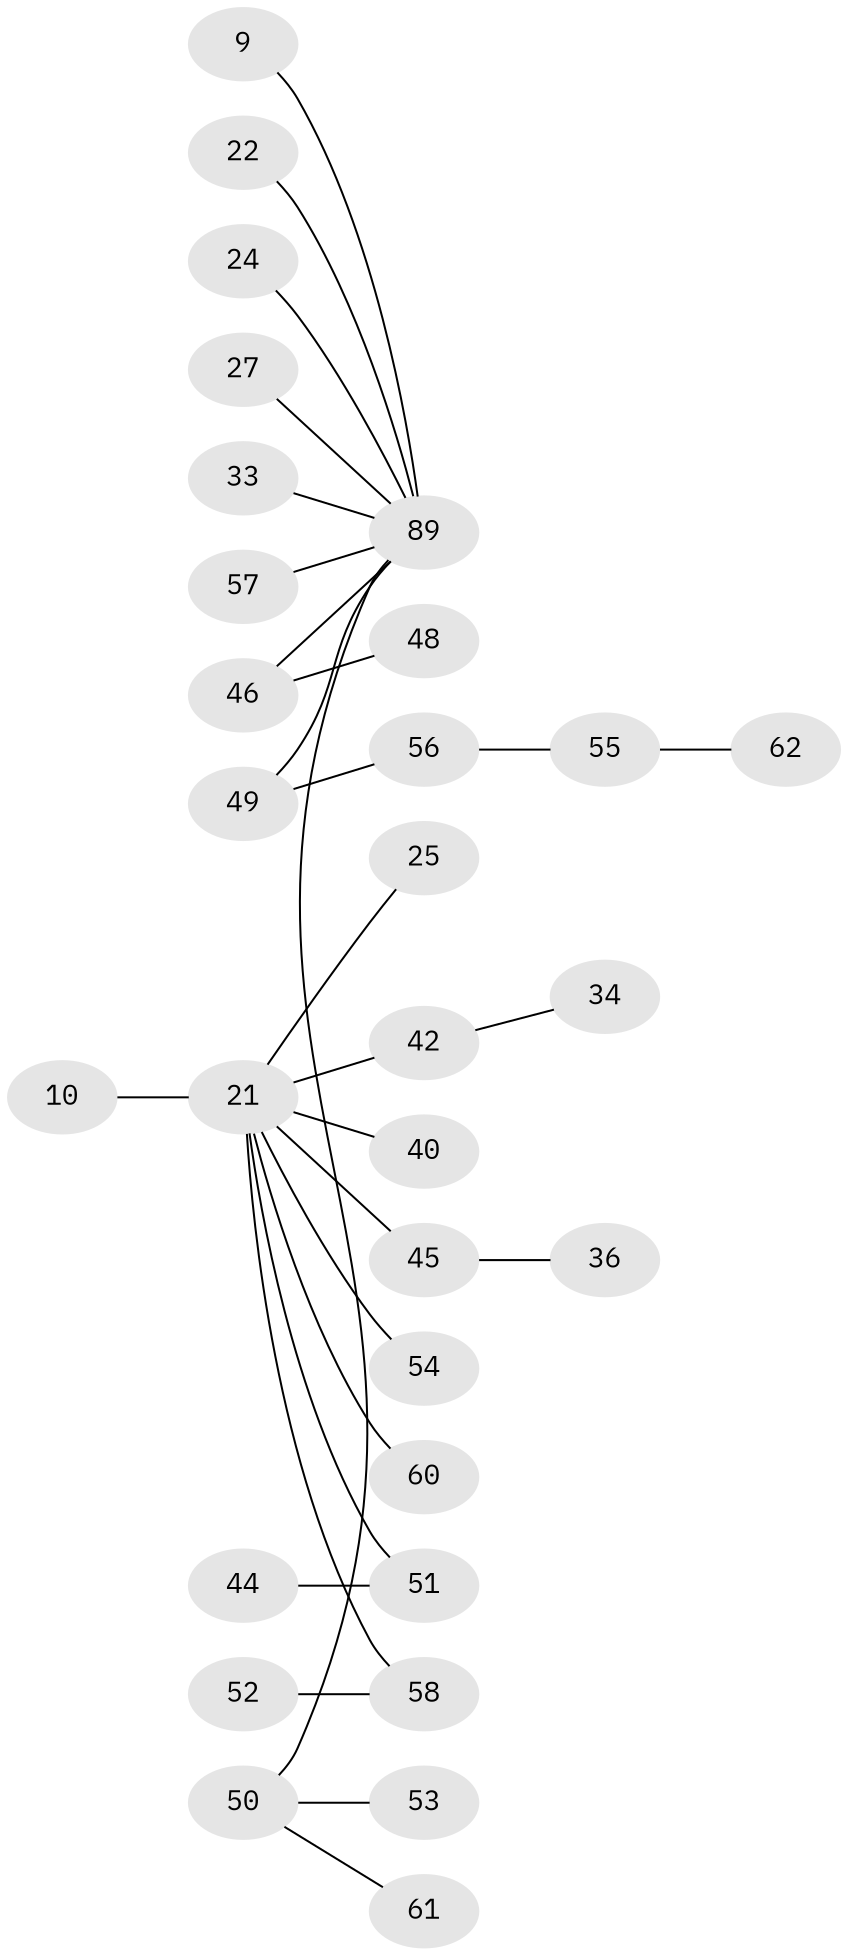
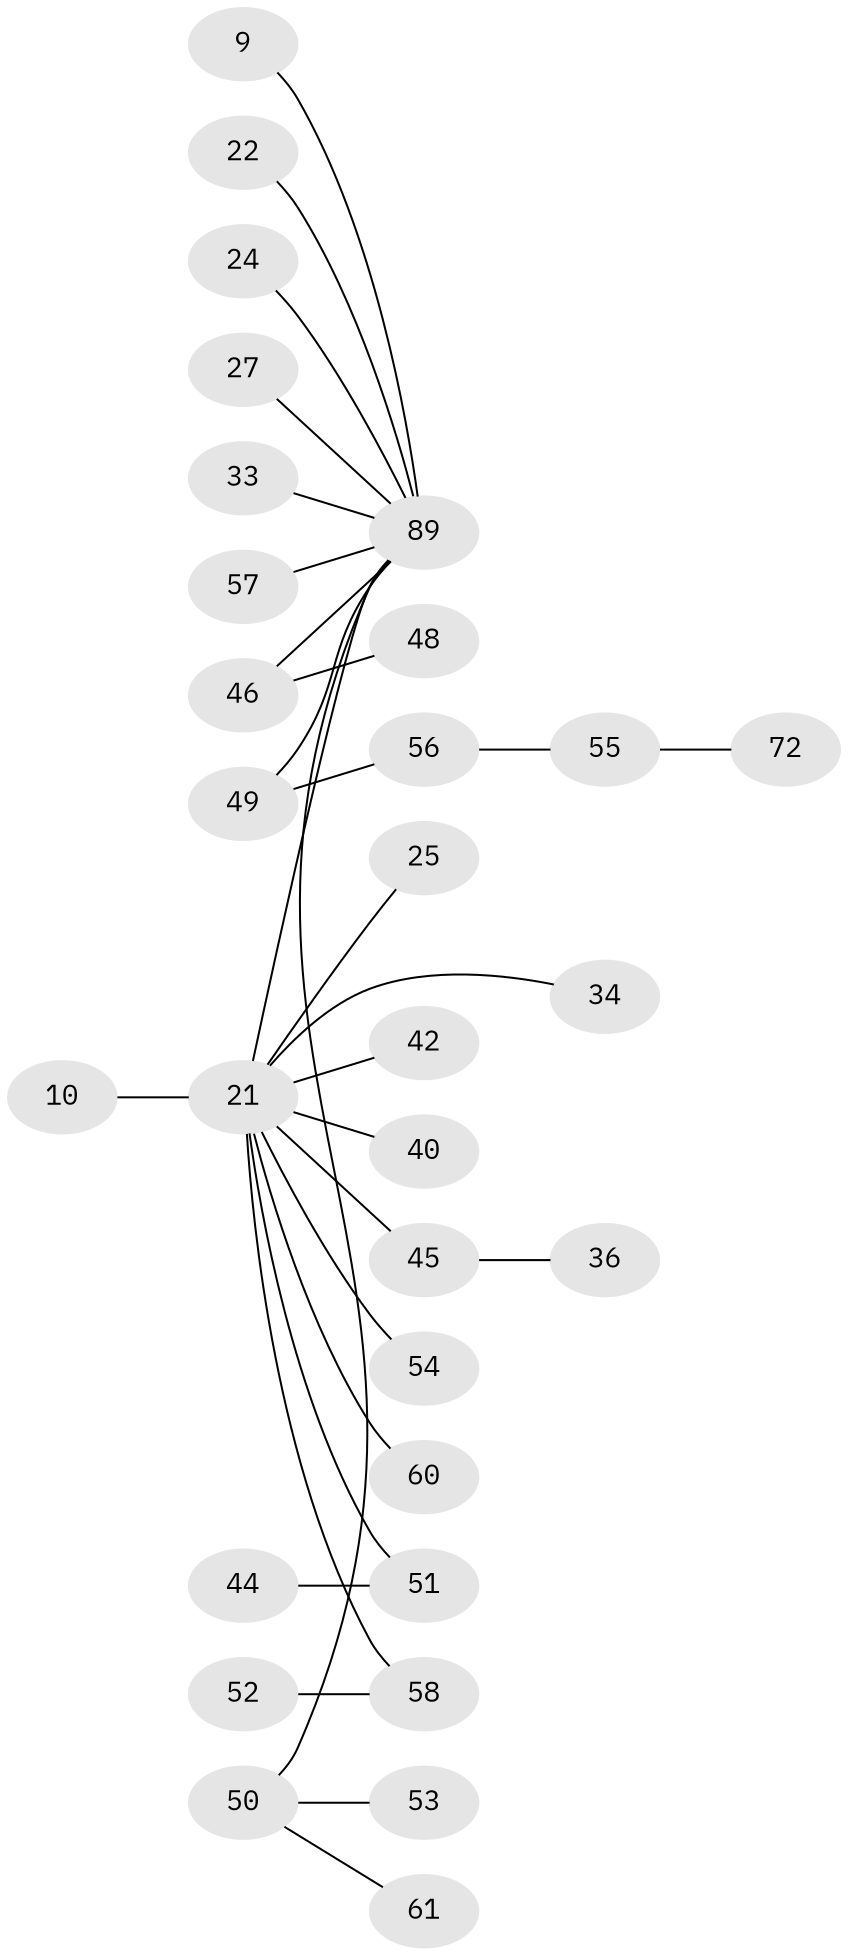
node "62": label "62" -> "72"
edge "89" -- "21": added
edge "34" -- "42": now "34" -- "21"
